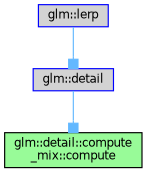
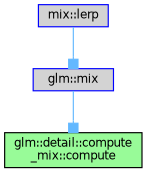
node "glm::lerp": label "glm::lerp" -> "mix::lerp"
node "glm::detail": label "glm::detail" -> "glm::mix"
